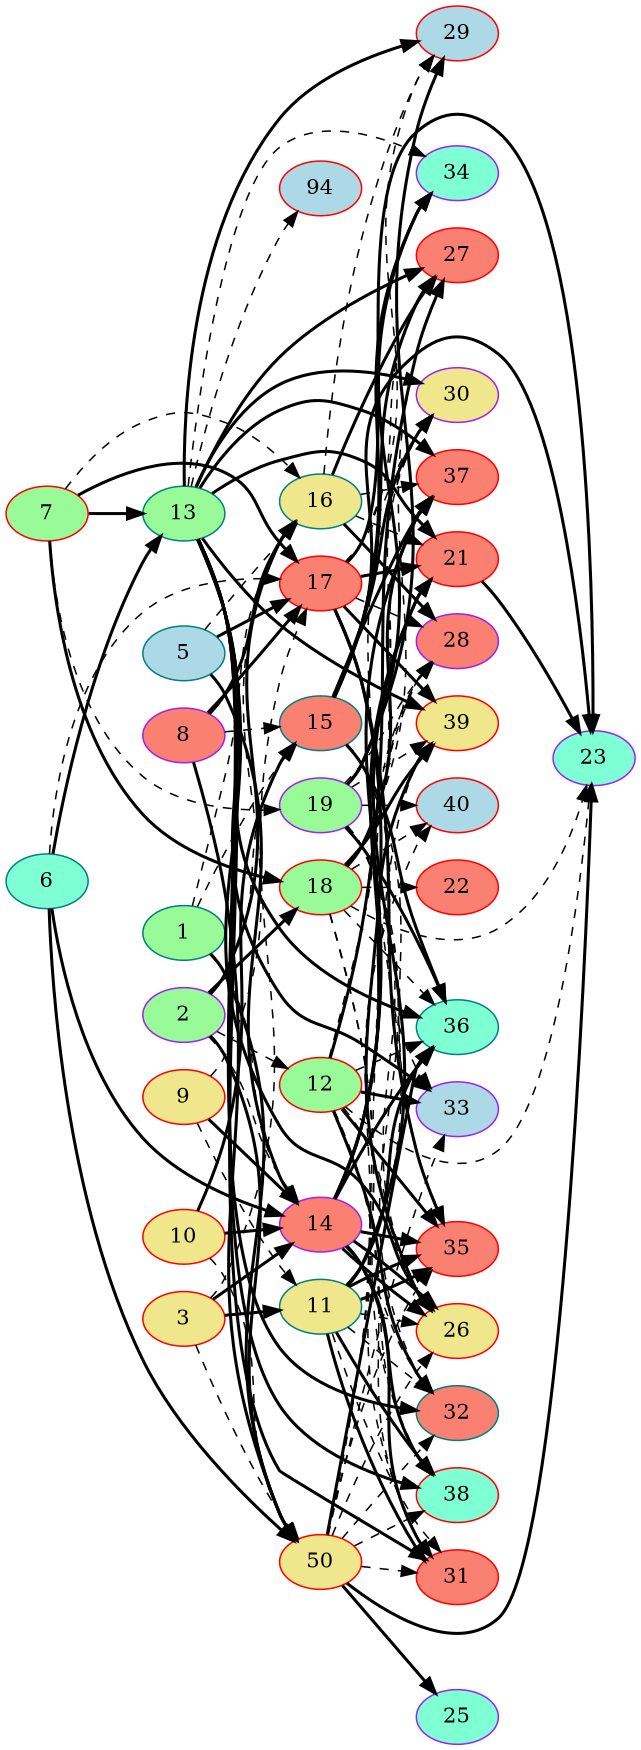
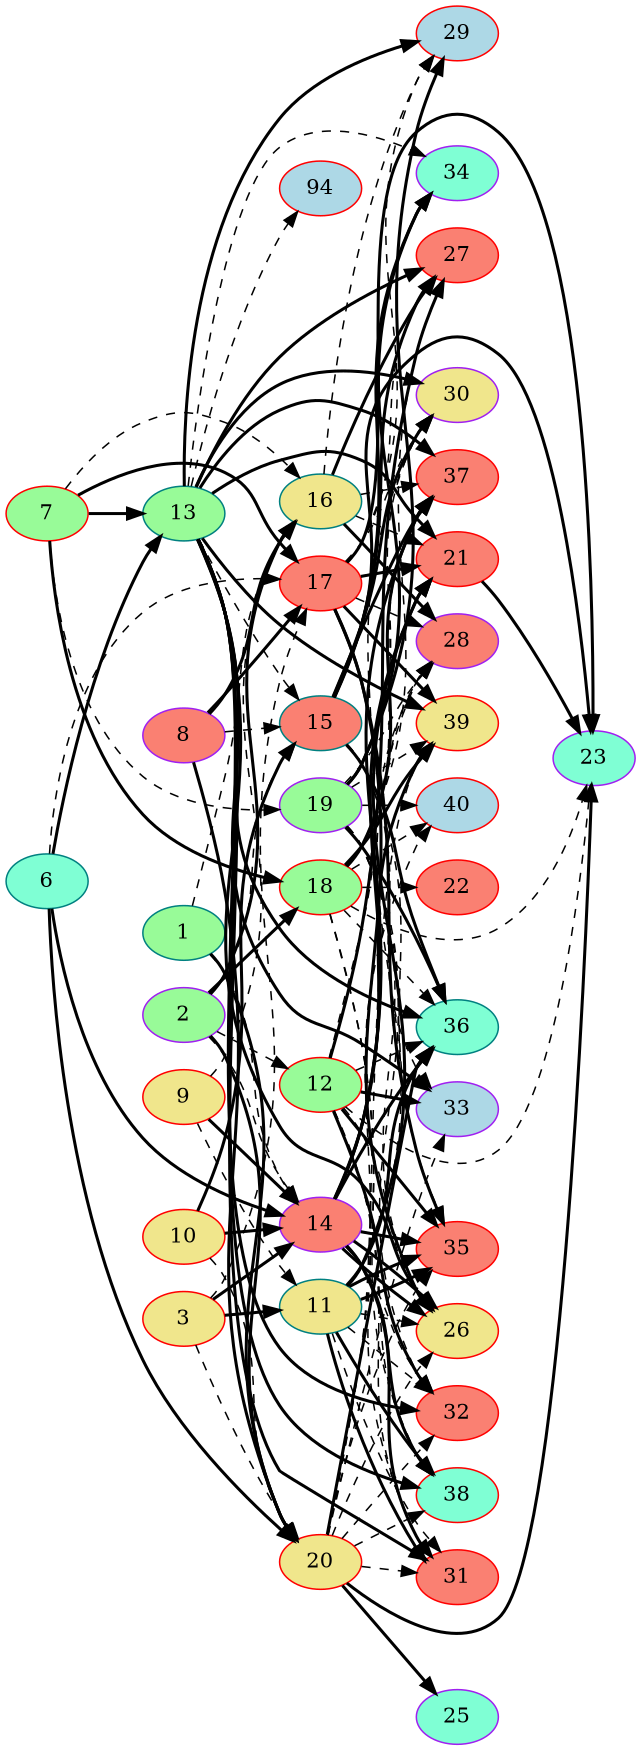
node "5": removed
edge "1" -> "15": now "13" -> "15"
node "32": color teal -> red
node "50": label "50" -> "20"
